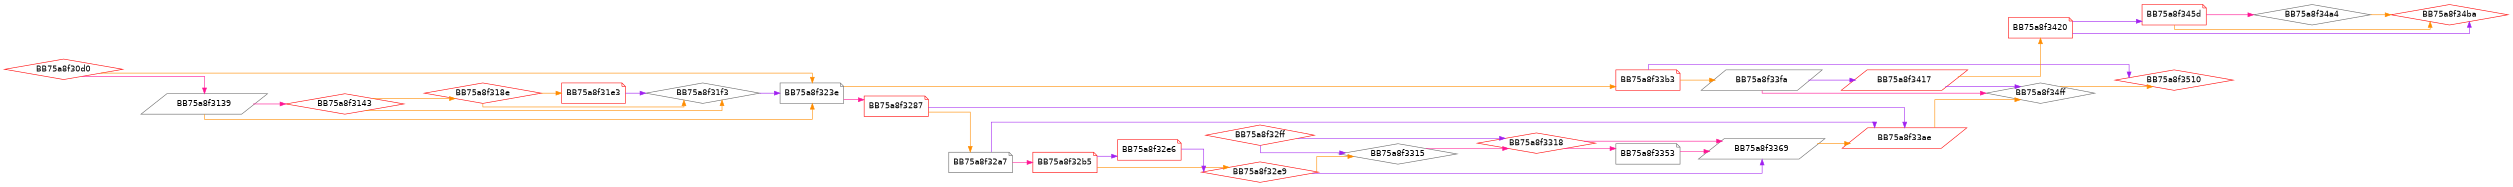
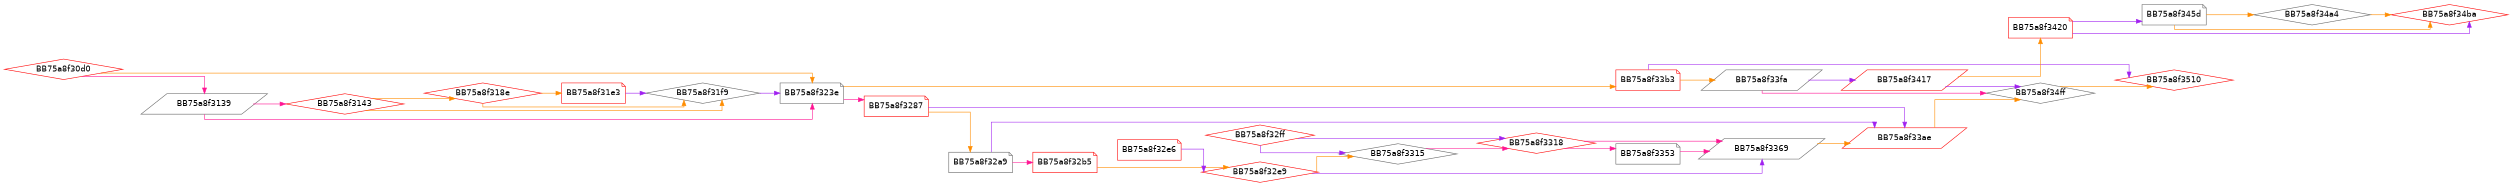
node "BB75a8f345d": color red -> gray40
edge "BB75a8f345d" -> "BB75a8f34a4": color deeppink -> darkorange
node "BB75a8f31f3": label "BB75a8f31f3" -> "BB75a8f31f9"
edge "BB75a8f3139" -> "BB75a8f323e": color darkorange -> deeppink
edge "BB75a8f32b5" -> "BB75a8f32e6": removed
node "BB75a8f32a7": label "BB75a8f32a7" -> "BB75a8f32a9"
